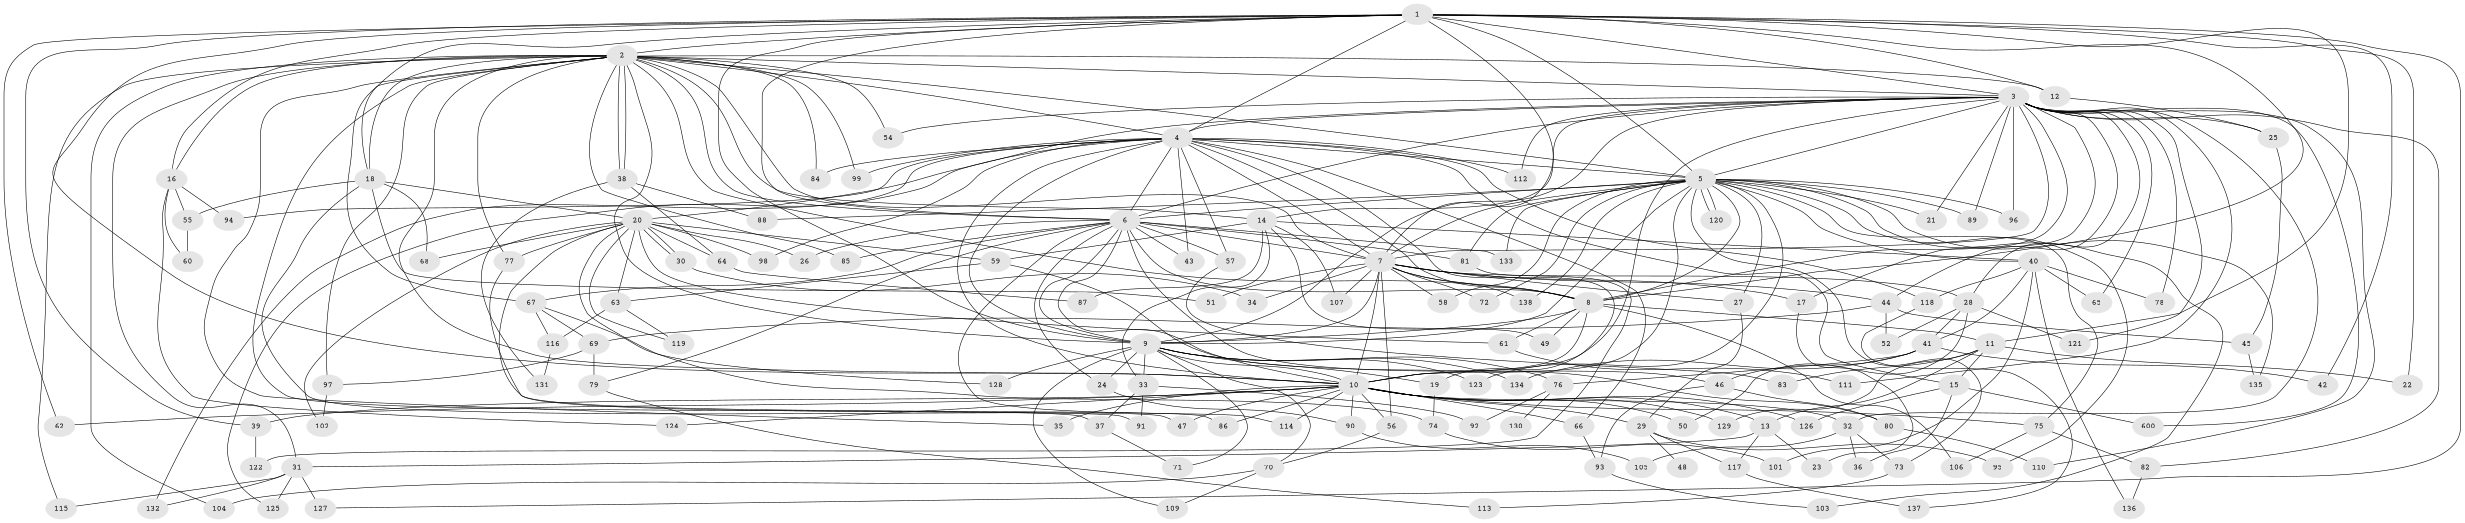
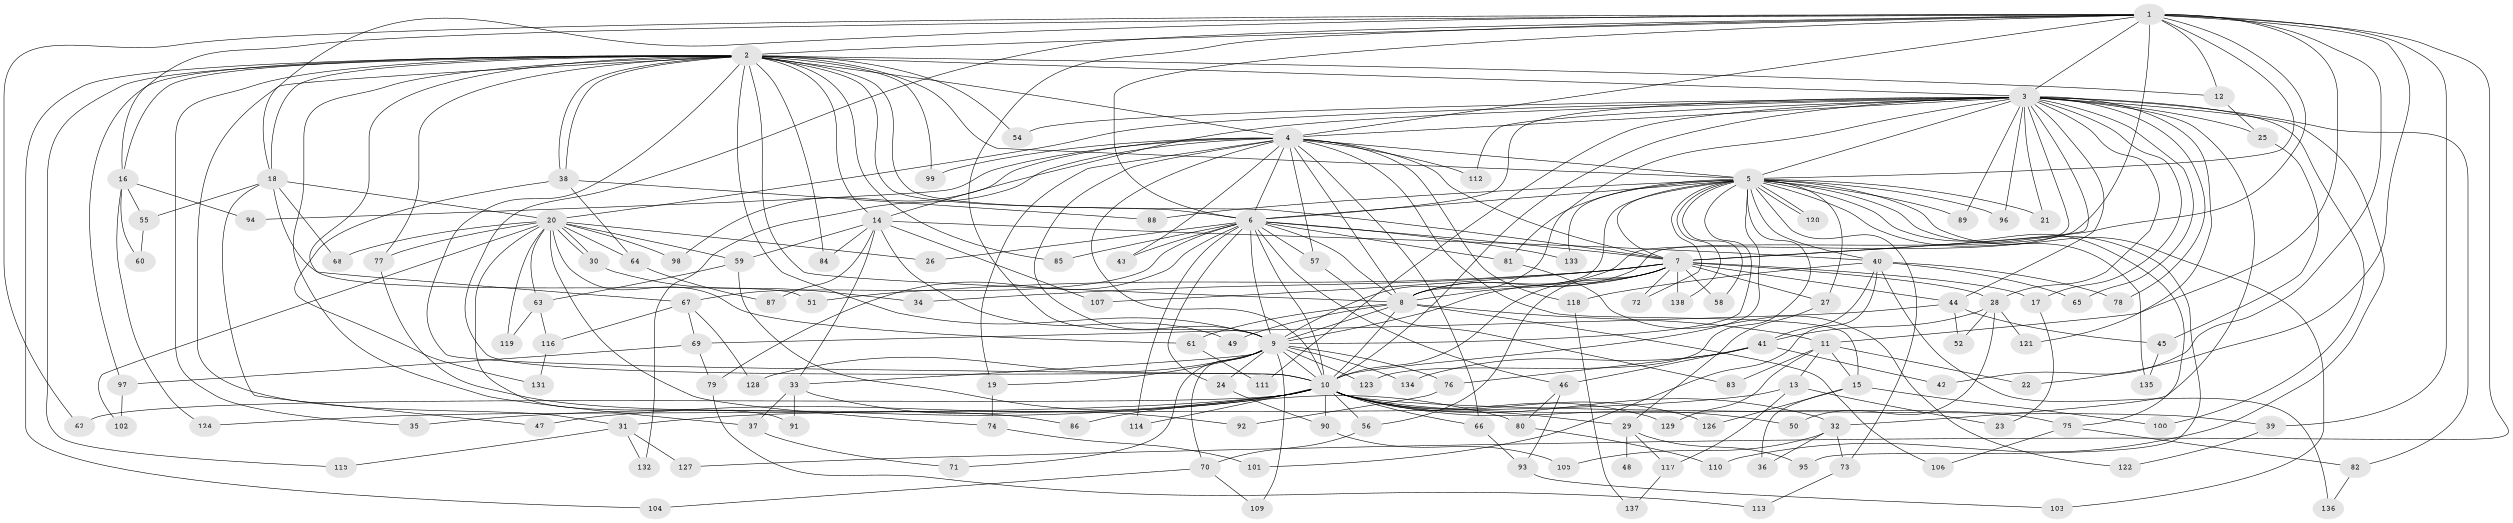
edge "4" -- "84": now "14" -- "84"
edge "10" -- "13": removed
node "130": removed
node "600": label "600" -> "100"
node "125": removed
